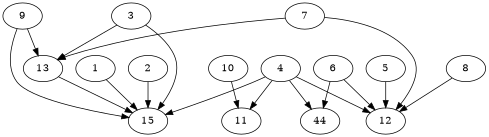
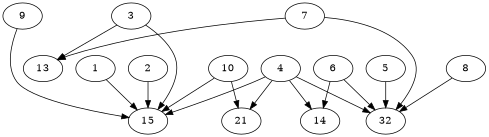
edge "9" -> "13": removed
edge "13" -> "15": now "10" -> "15"
node "11": label "11" -> "21"
node "44": label "44" -> "14"
node "12": label "12" -> "32"
